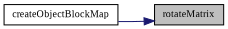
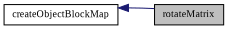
edge "createObjectBlockMap" -> "rotateMatrix": reversed
